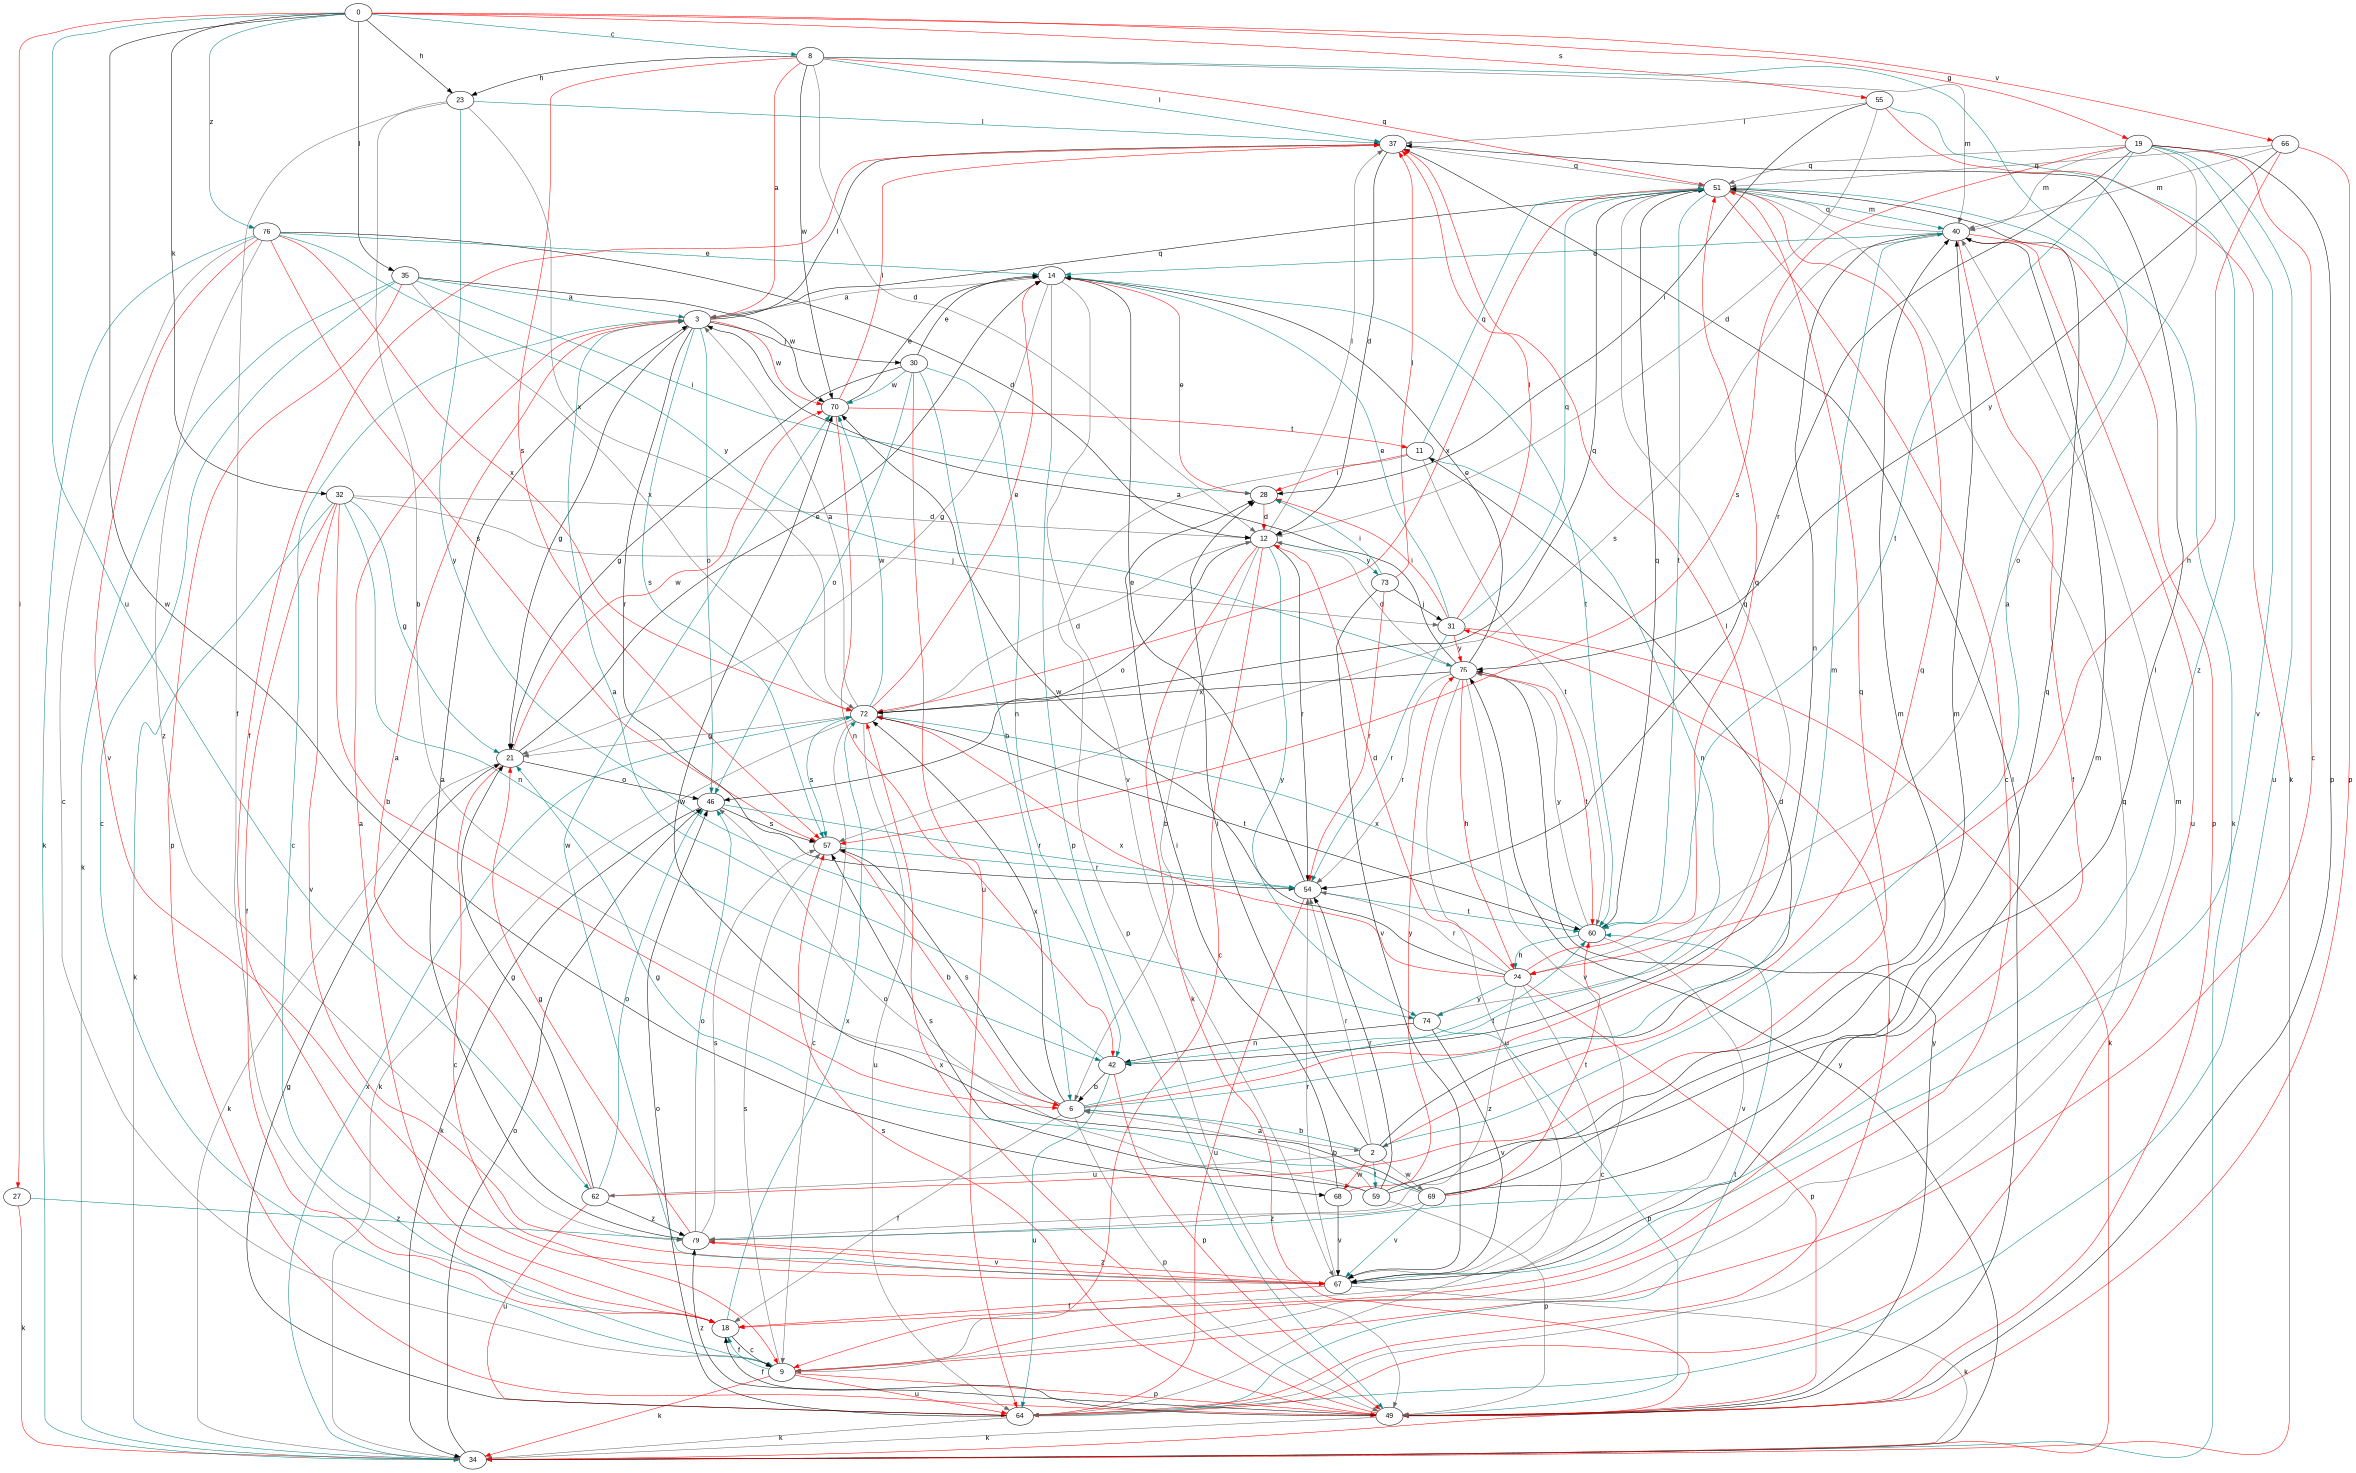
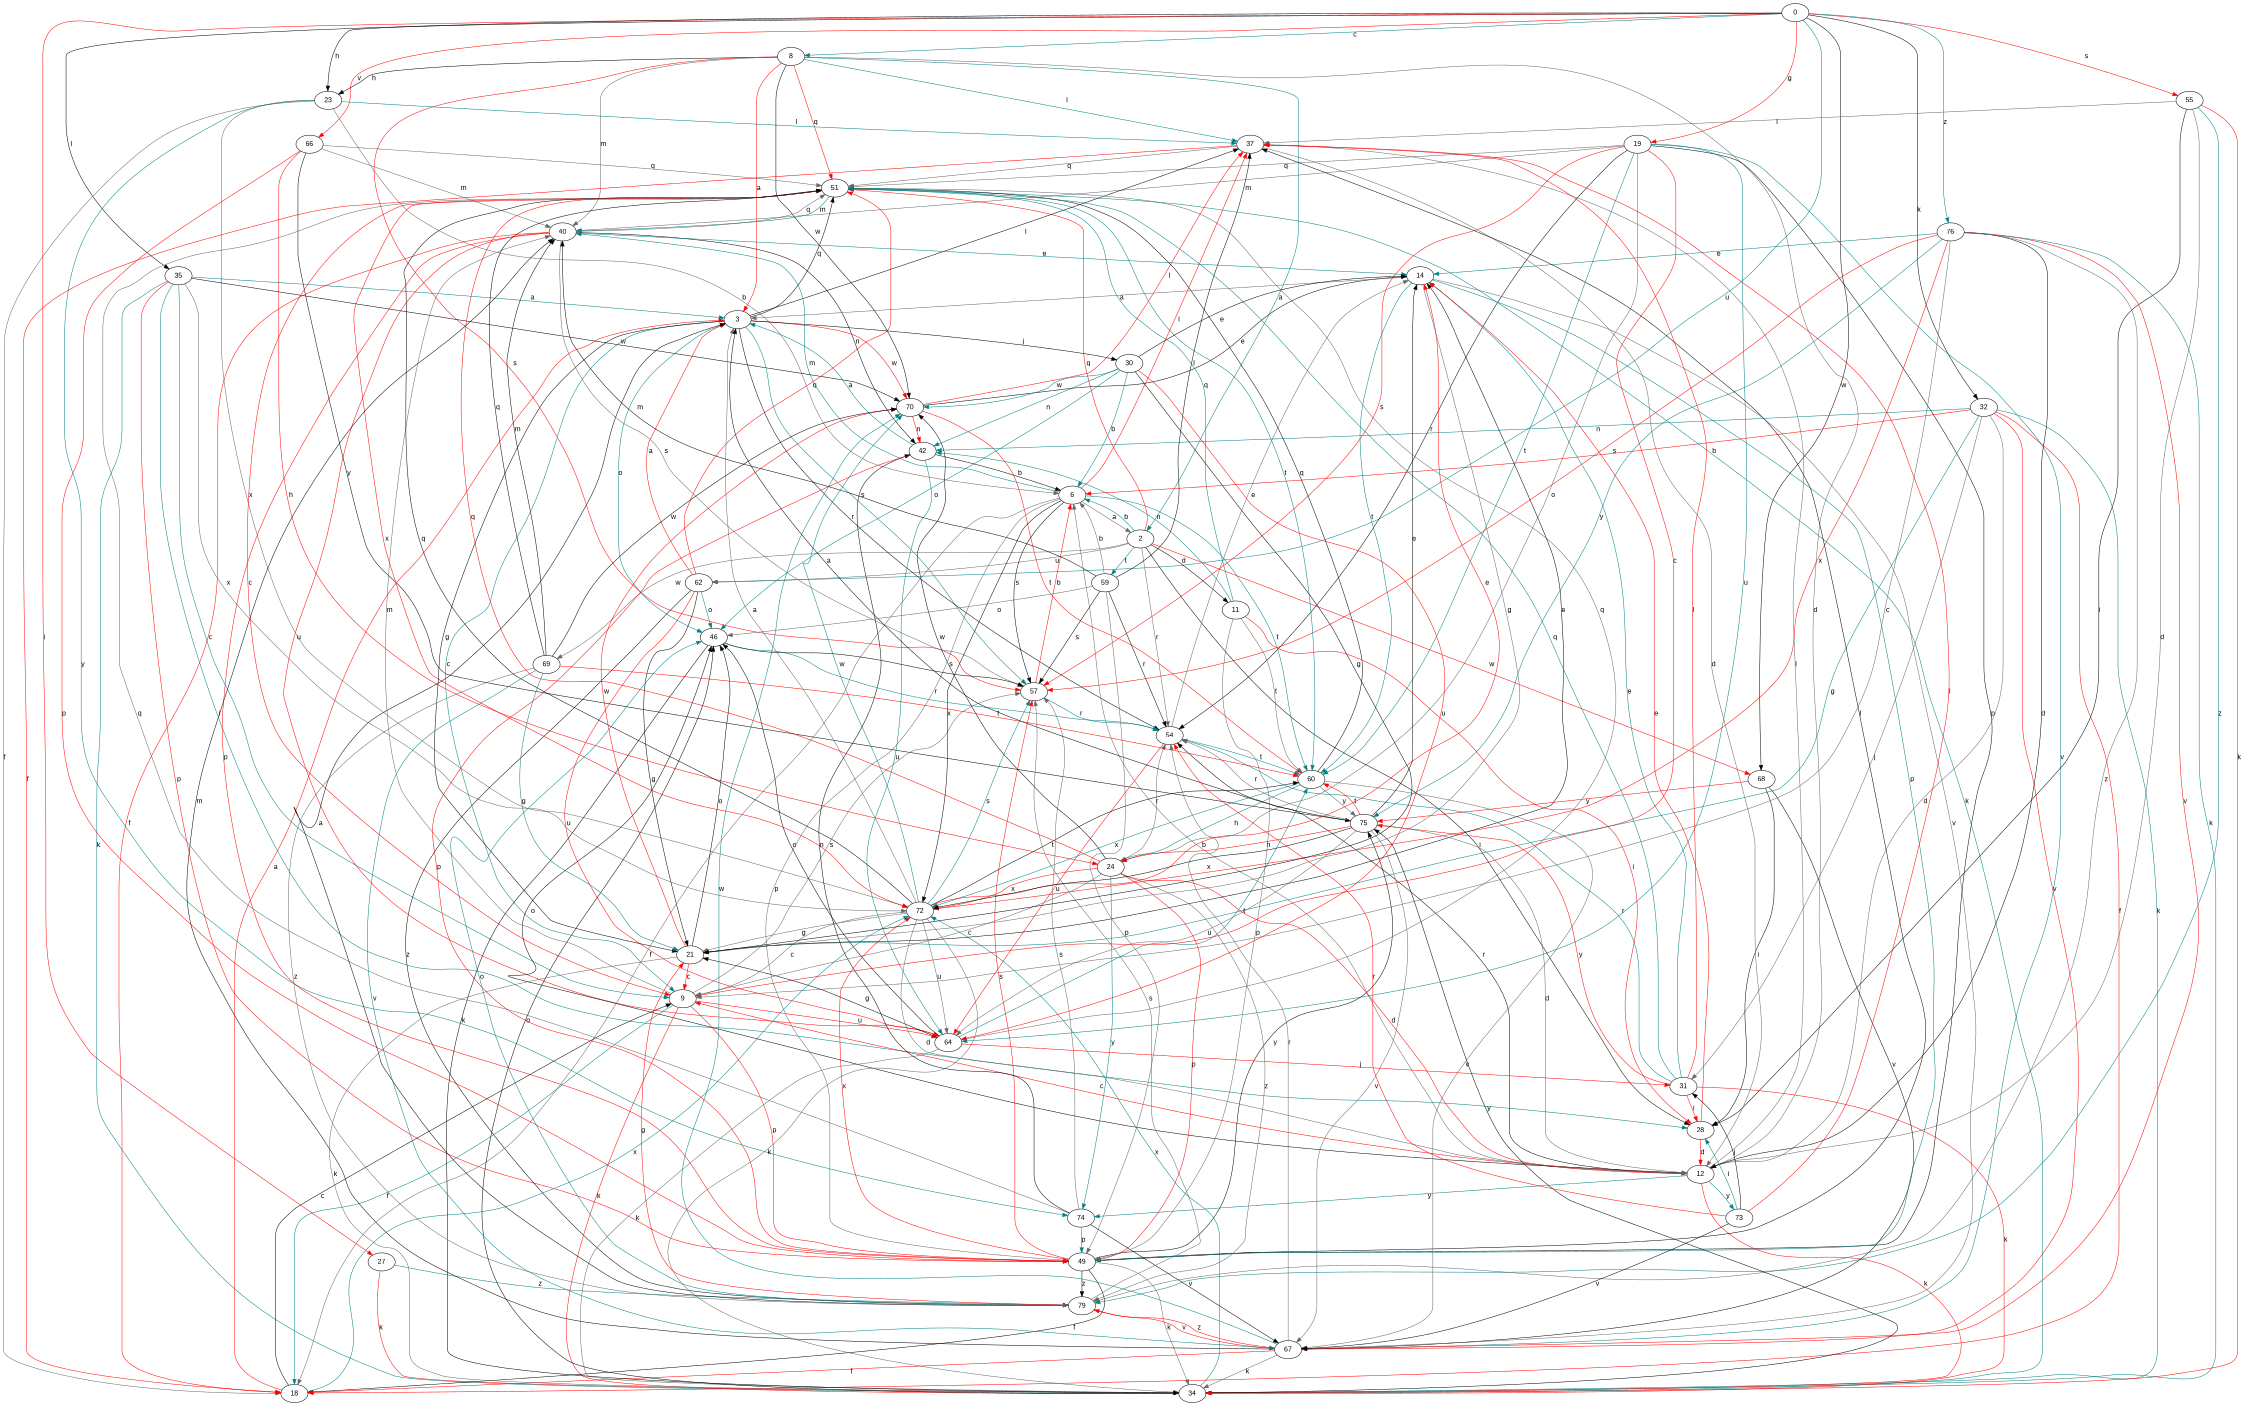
edge "37" -> "12": color black -> gray40
edge "70" -> "11": now "70" -> "60"
edge "54" -> "14": color black -> gray40
edge "74" -> "57": added, label "s"
